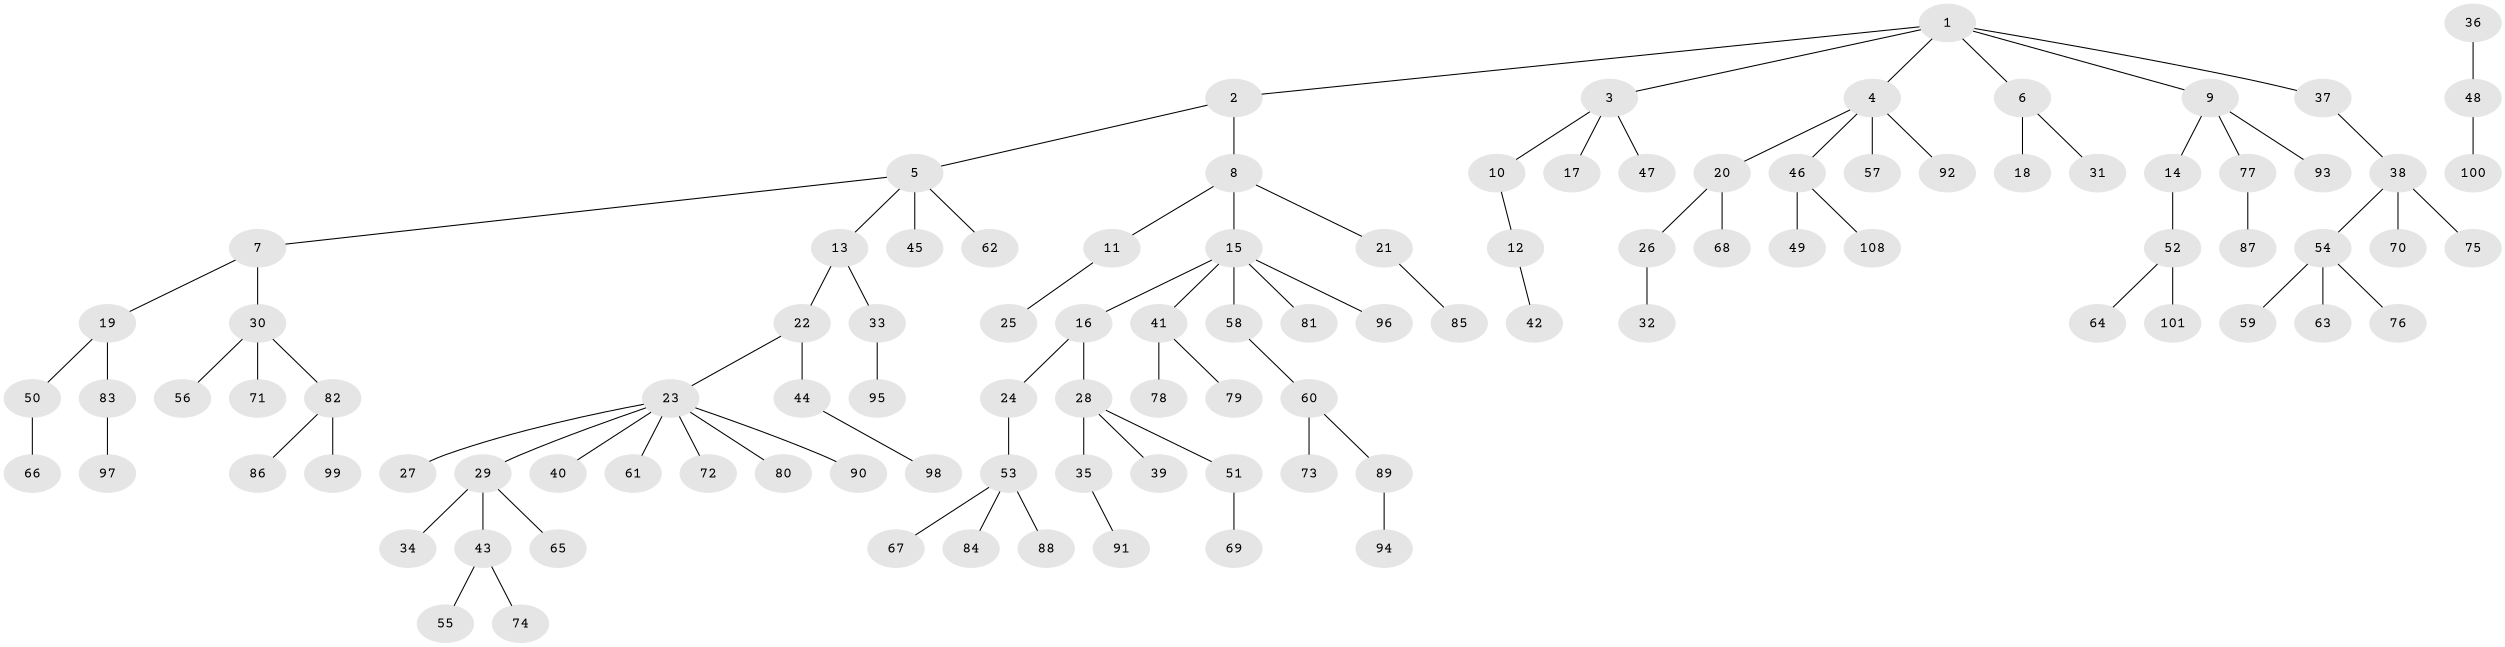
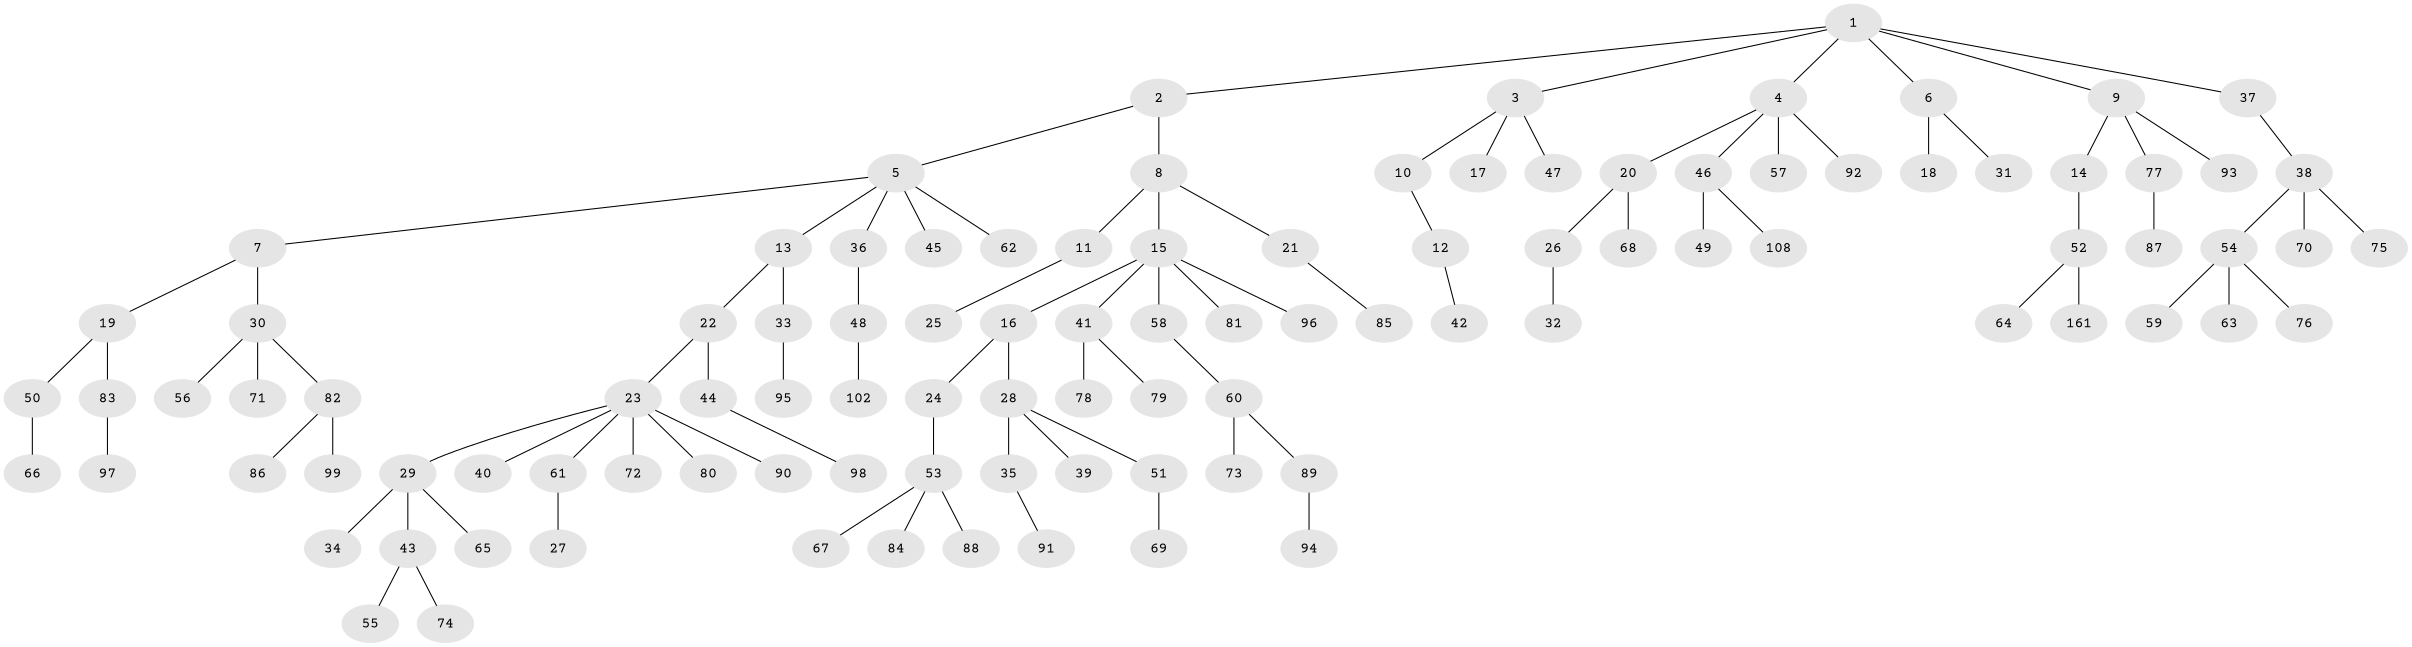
node "100": label "100" -> "102"
edge "5" -- "36": added
node "101": label "101" -> "161"
edge "23" -- "27": now "61" -- "27"
